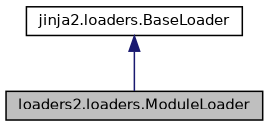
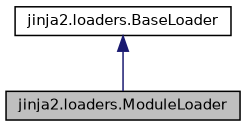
node "loaders2.loaders.ModuleLoader": label "loaders2.loaders.ModuleLoader" -> "jinja2.loaders.ModuleLoader"
